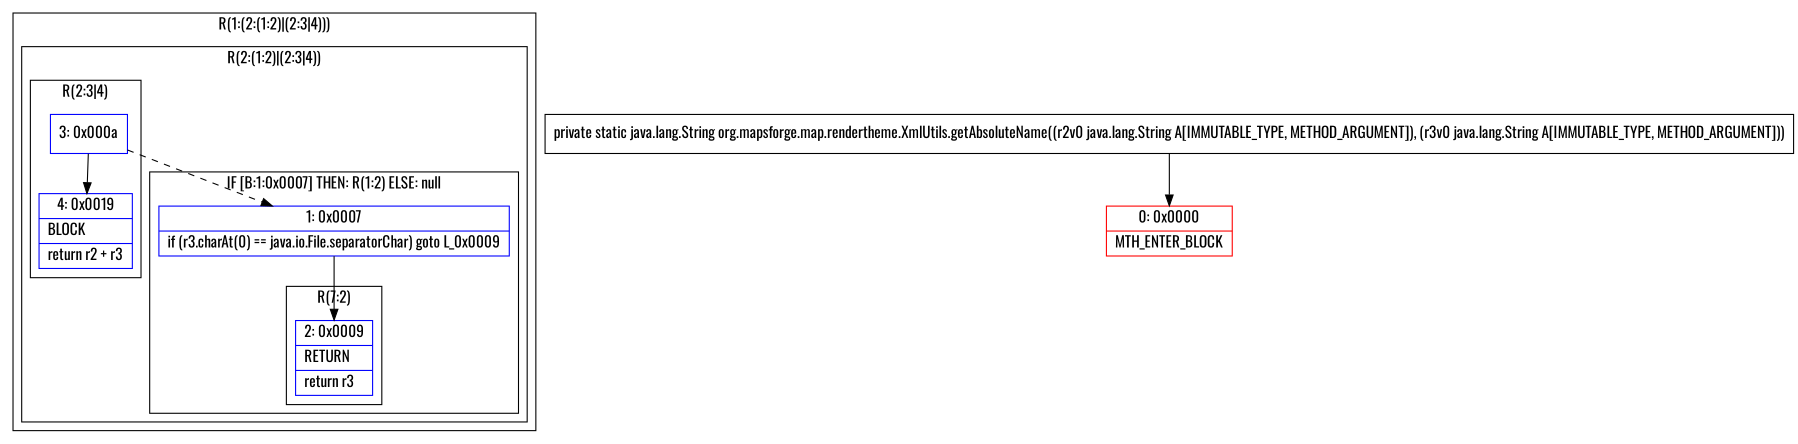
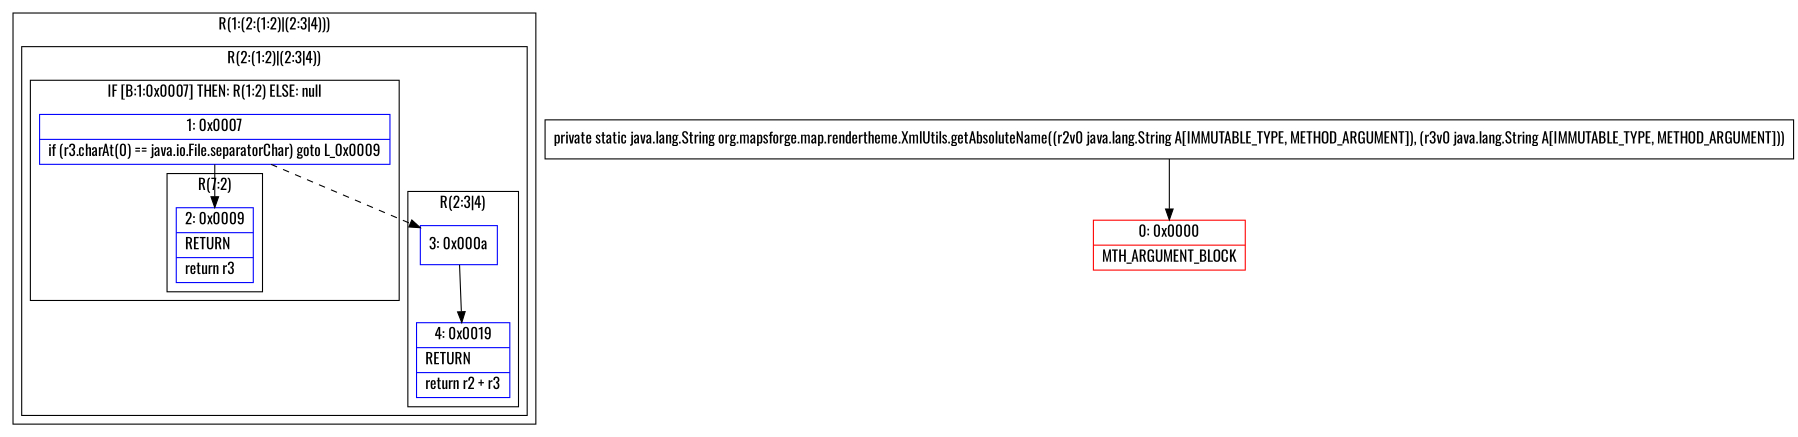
edge "3: 0x000a" -> "1: 0x0007": reversed
node "4: 0x0019": text "BLOCK" -> "RETURN"
node "0: 0x0000": text "MTH_ENTER_BLOCK" -> "MTH_ARGUMENT_BLOCK"
